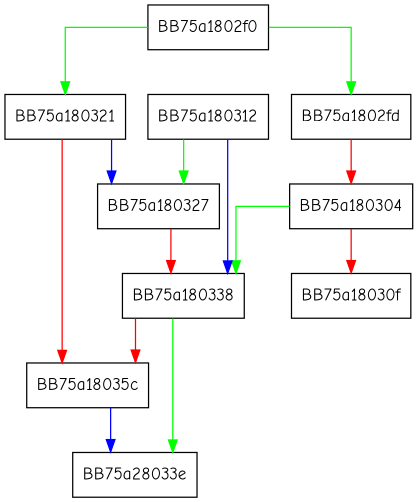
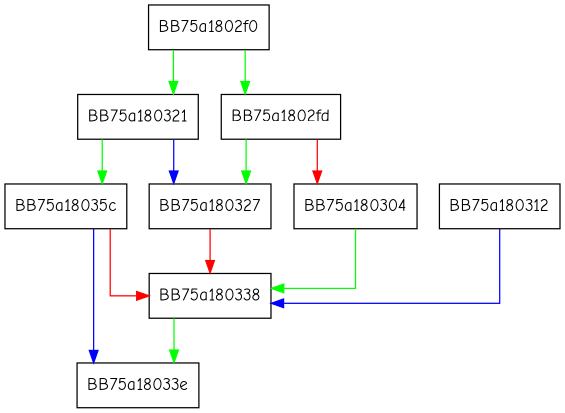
edge "BB75a180312" -> "BB75a180327": now "BB75a1802fd" -> "BB75a180327"
edge "BB75a180321" -> "BB75a18035c": color red -> green
node "BB75a18030f": removed
edge "BB75a180338" -> "BB75a18035c": reversed
node "BB75a28033e": label "BB75a28033e" -> "BB75a18033e"
